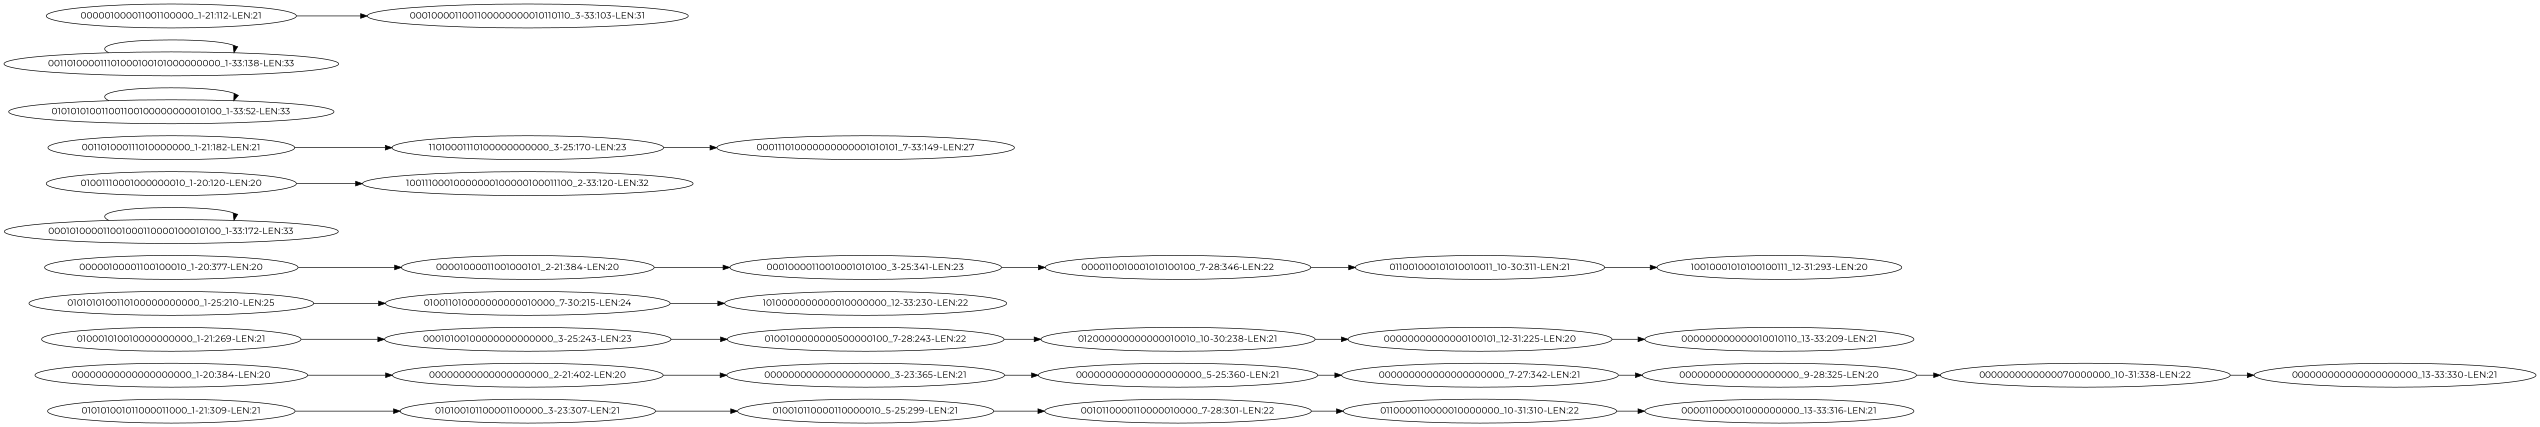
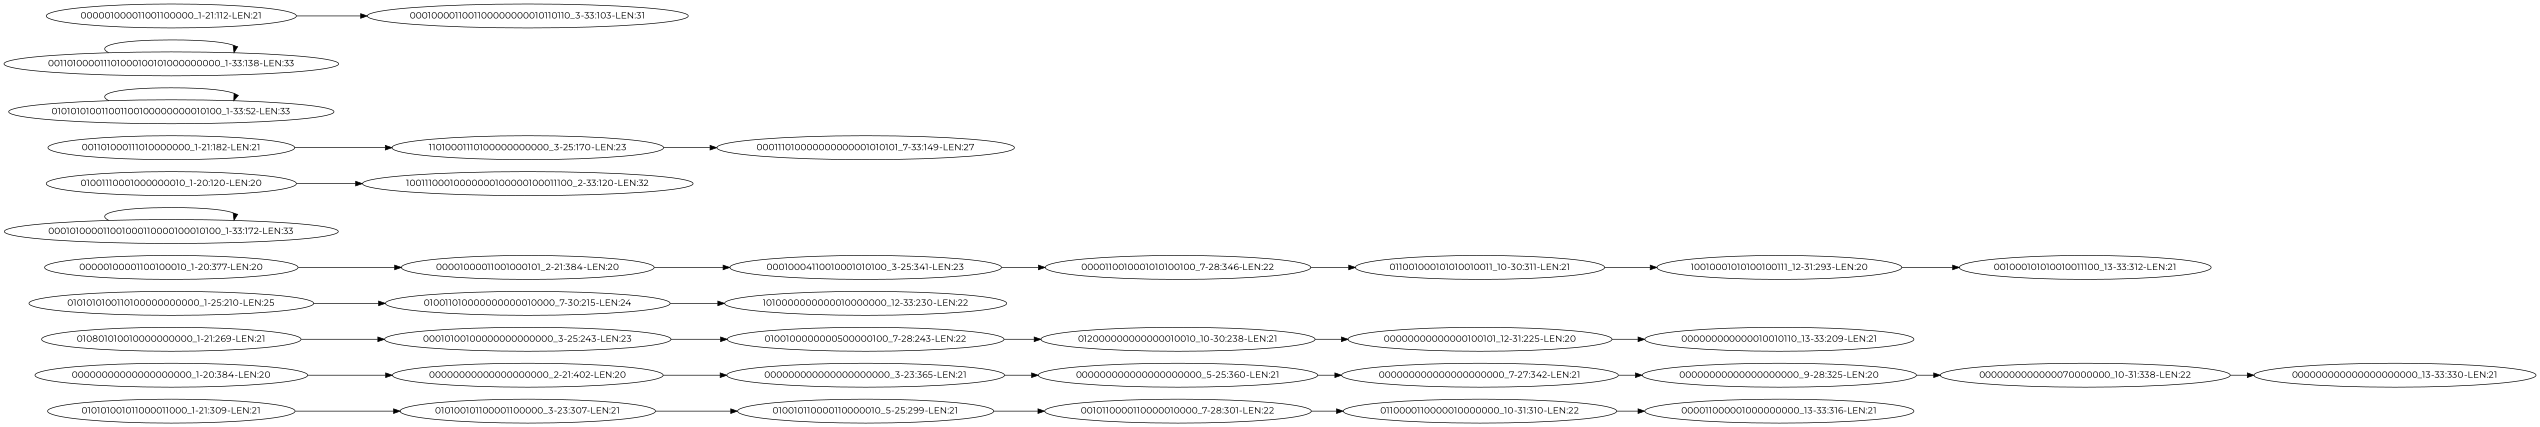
node "00010000110010001010100_3-25:341-LEN:23": label "00010000110010001010100_3-25:341-LEN:23" -> "00010004110010001010100_3-25:341-LEN:23"
node "001000101010010011100_13-33:312-LEN:21": added
node "010001010010000000000_1-21:269-LEN:21": label "010001010010000000000_1-21:269-LEN:21" -> "010801010010000000000_1-21:269-LEN:21"
